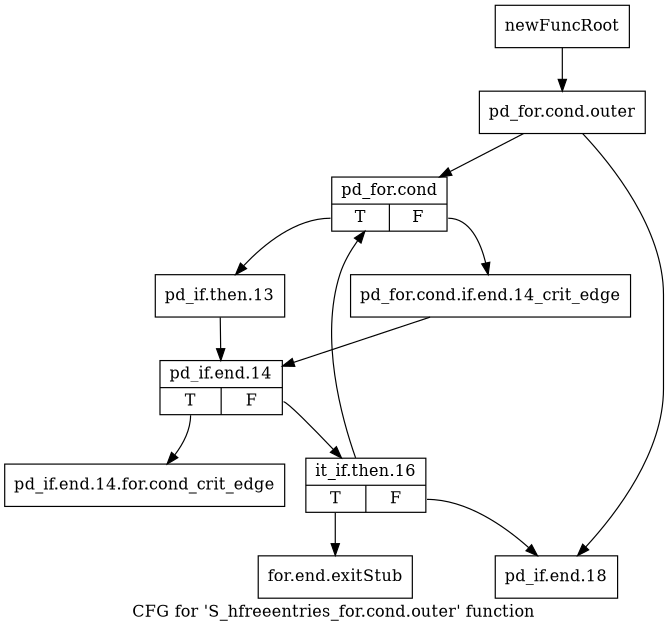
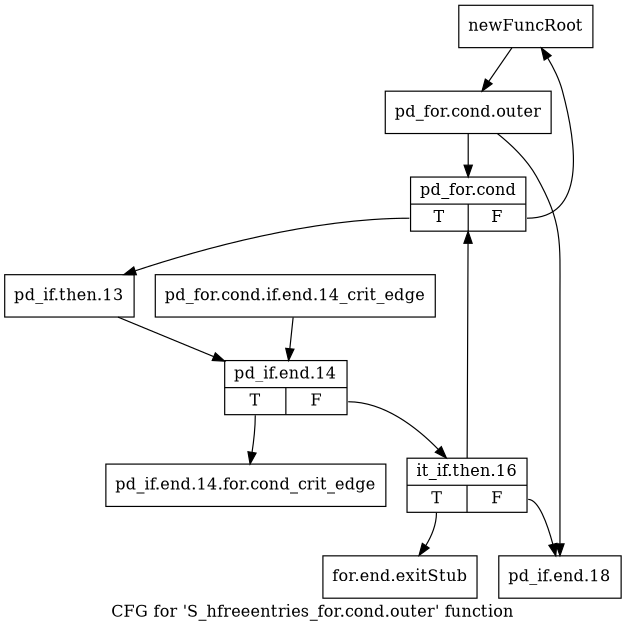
edge "pd_for.cond" -> "pd_for.cond.if.end.14_crit_edge": now "pd_for.cond" -> "newFuncRoot"
